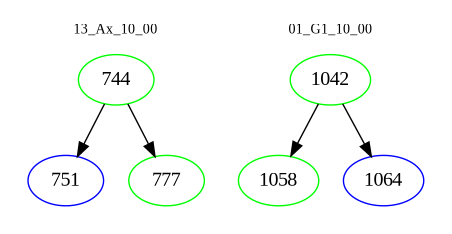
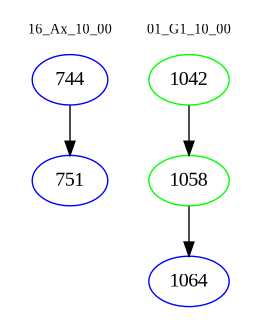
cluster "13_Ax_10_00": label "13_Ax_10_00" -> "16_Ax_10_00"
node "744": color green -> blue
edge "1042" -> "1064": now "1058" -> "1064"
node "777": removed
